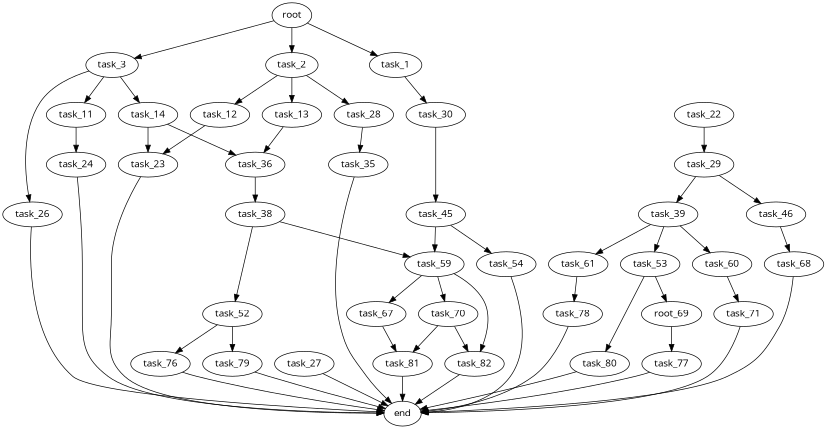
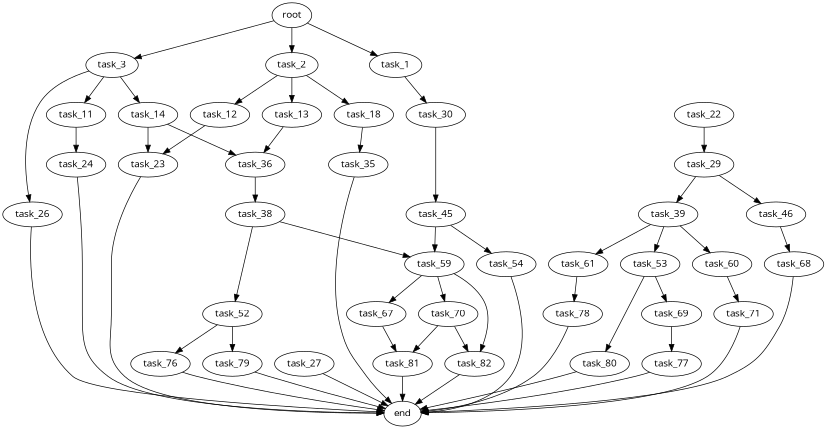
node "task_28": label "task_28" -> "task_18"
node "root_69": label "root_69" -> "task_69"
